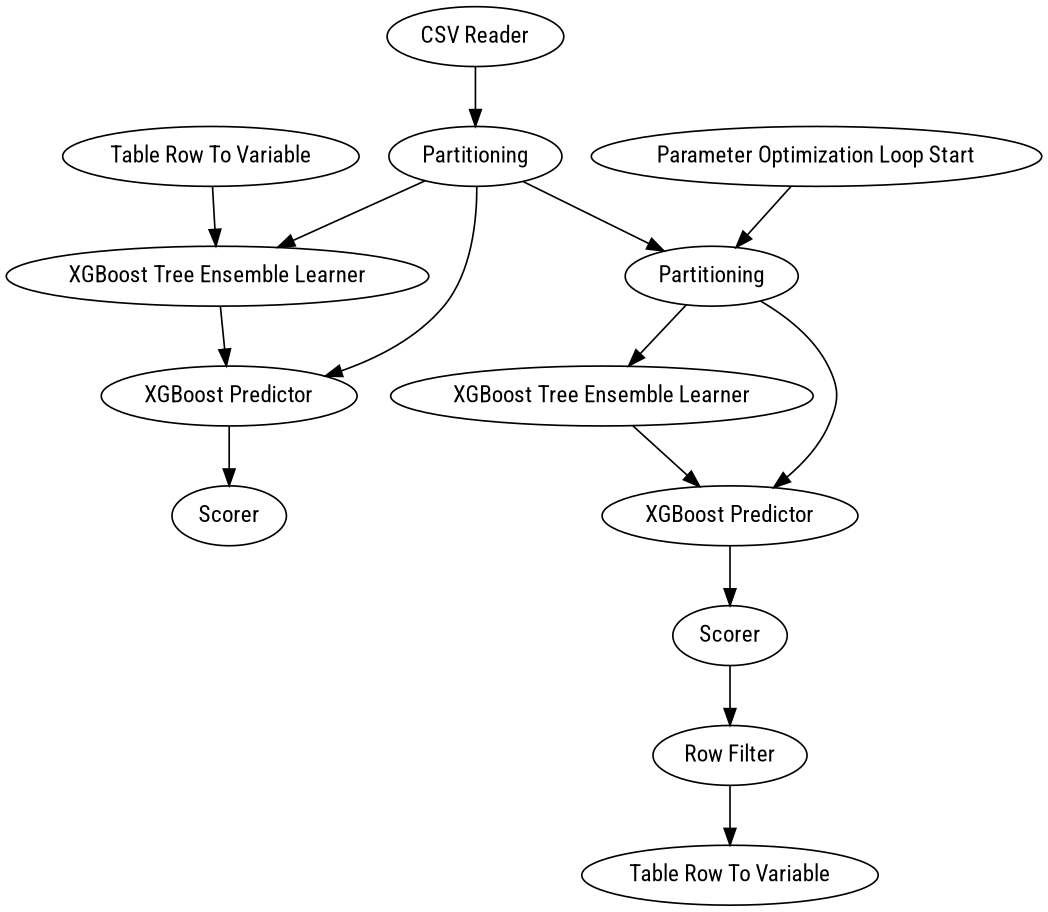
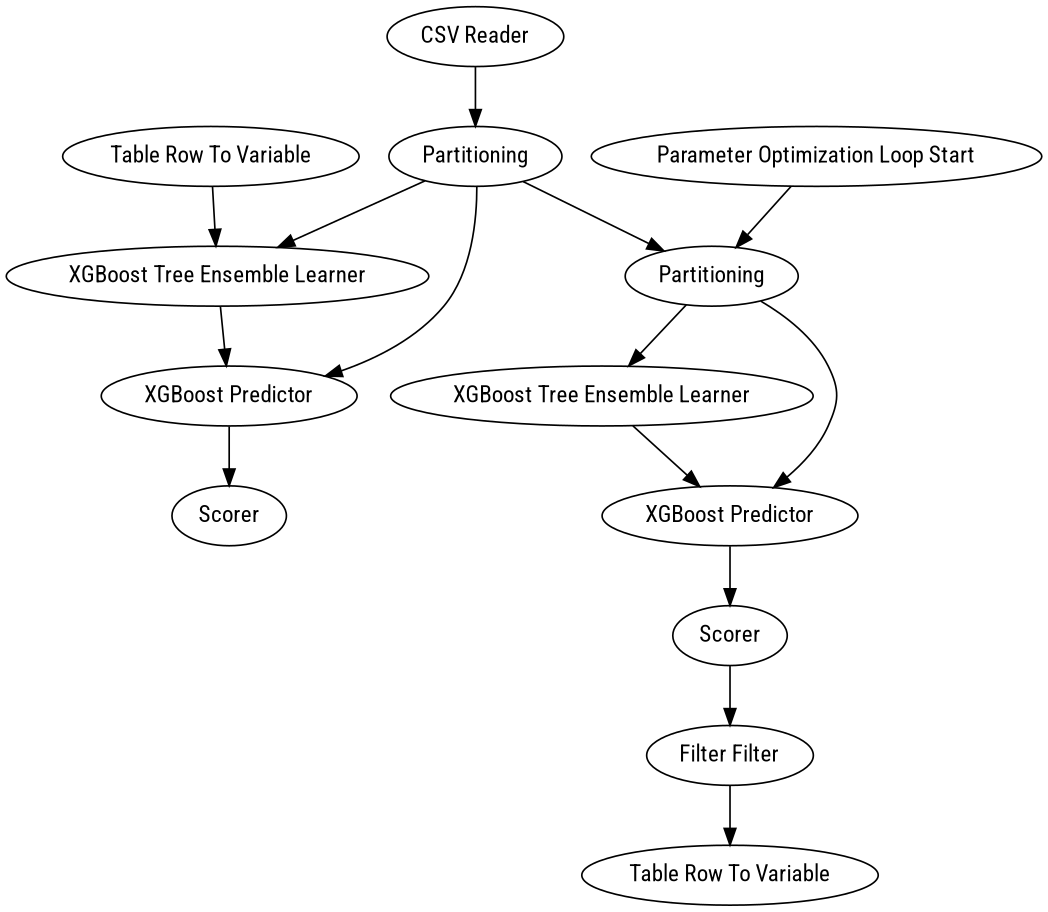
node "Row Filter": label "Row Filter" -> "Filter Filter"
